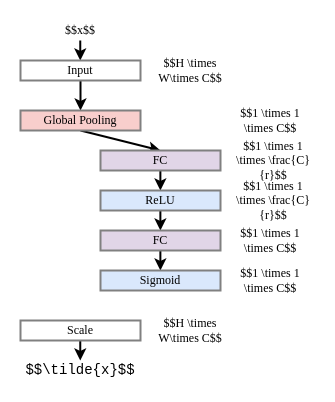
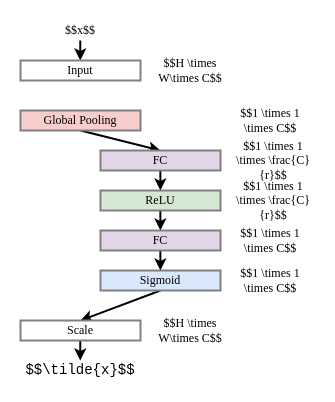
edge "Input" -> "Global Pooling": removed
node "ReLU": fillcolor #dae8fc -> #d5e8d4
edge "Sigmoid" -> "Scale": added
